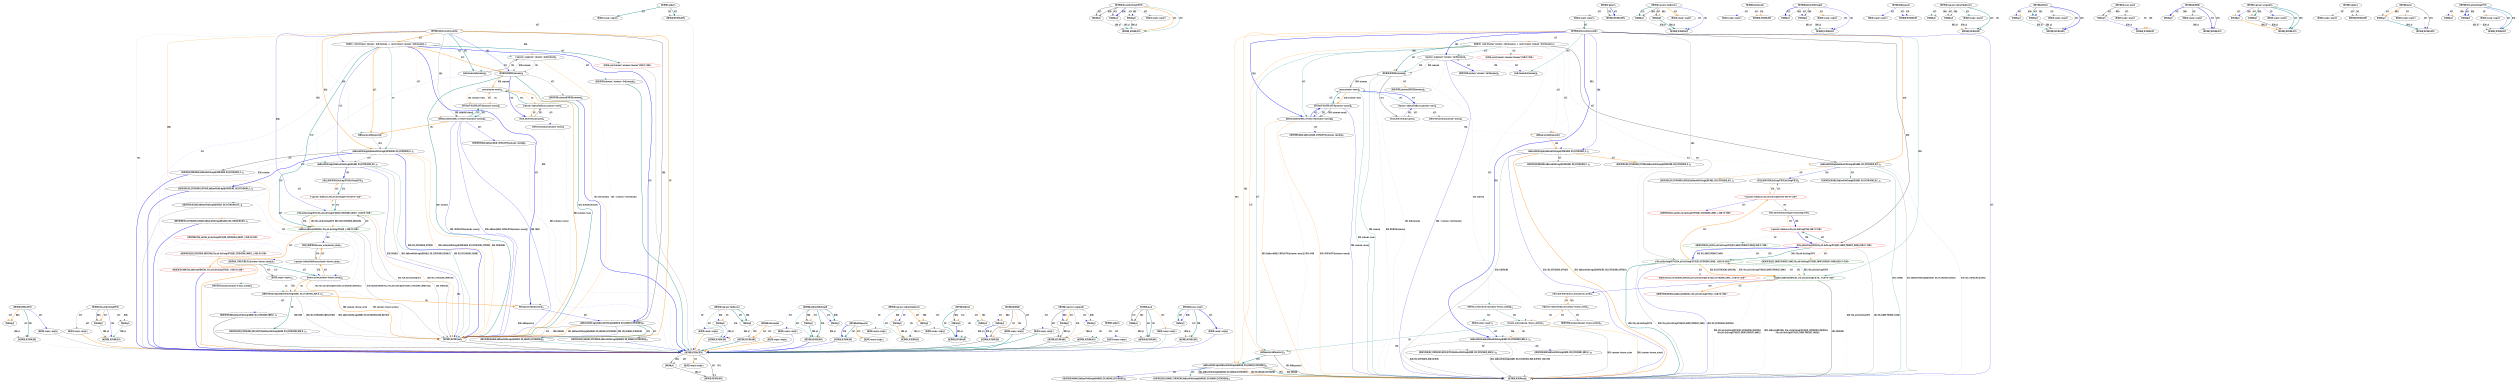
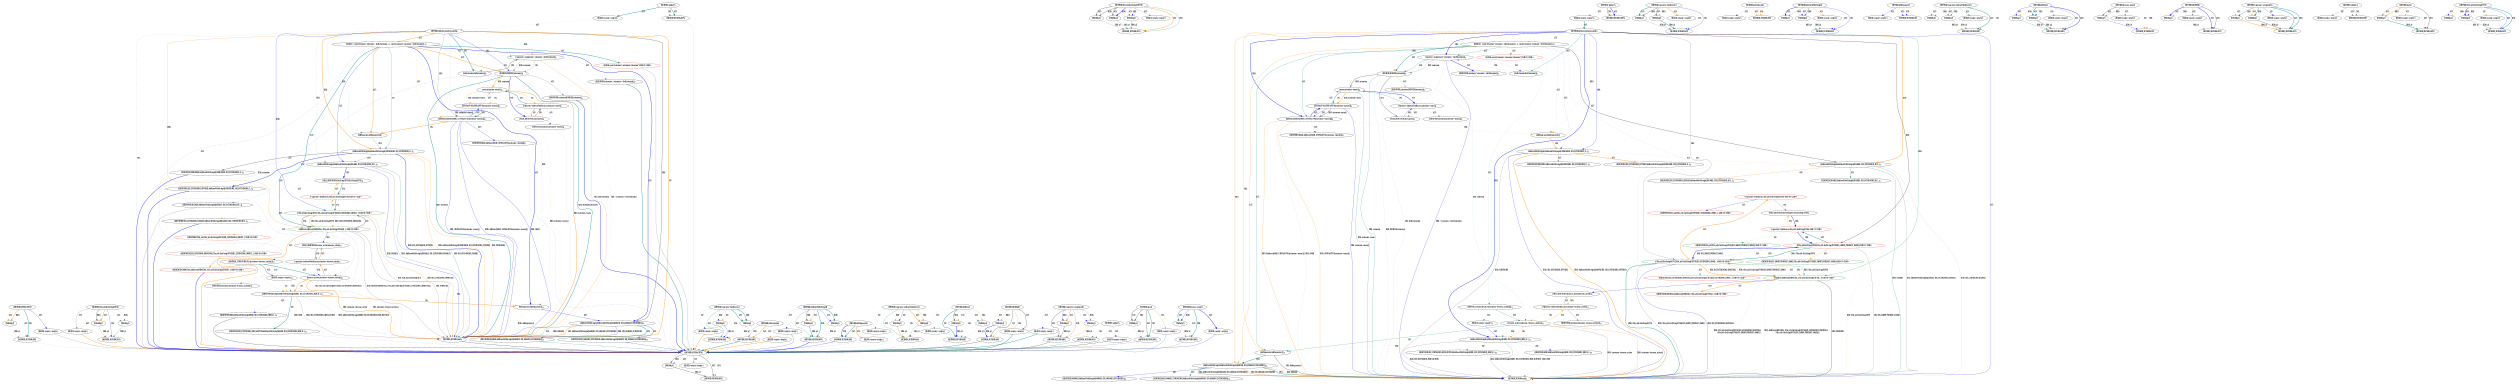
node "(FIELD_IDENTIFIER,GetStringFUTF16,GetStringFUTF16)": removed
